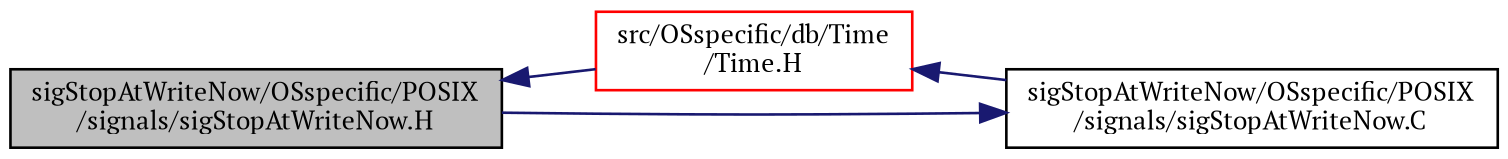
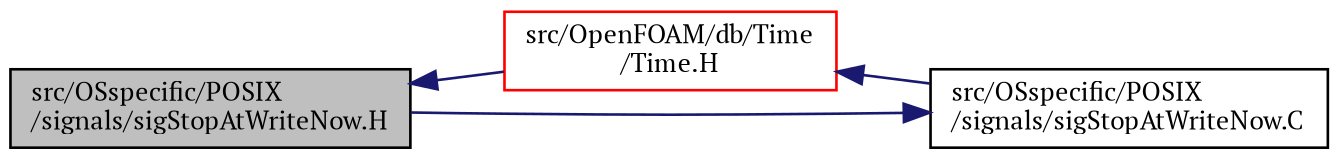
node "src/OSspecific/db/Time /Time.H": label "src/OSspecific/db/Time /Time.H" -> "src/OpenFOAM/db/Time /Time.H"
node "sigStopAtWriteNow/OSspecific/POSIX /signals/sigStopAtWriteNow.H": label "sigStopAtWriteNow/OSspecific/POSIX /signals/sigStopAtWriteNow.H" -> "src/OSspecific/POSIX /signals/sigStopAtWriteNow.H"
node "sigStopAtWriteNow/OSspecific/POSIX /signals/sigStopAtWriteNow.C": label "sigStopAtWriteNow/OSspecific/POSIX /signals/sigStopAtWriteNow.C" -> "src/OSspecific/POSIX /signals/sigStopAtWriteNow.C"
